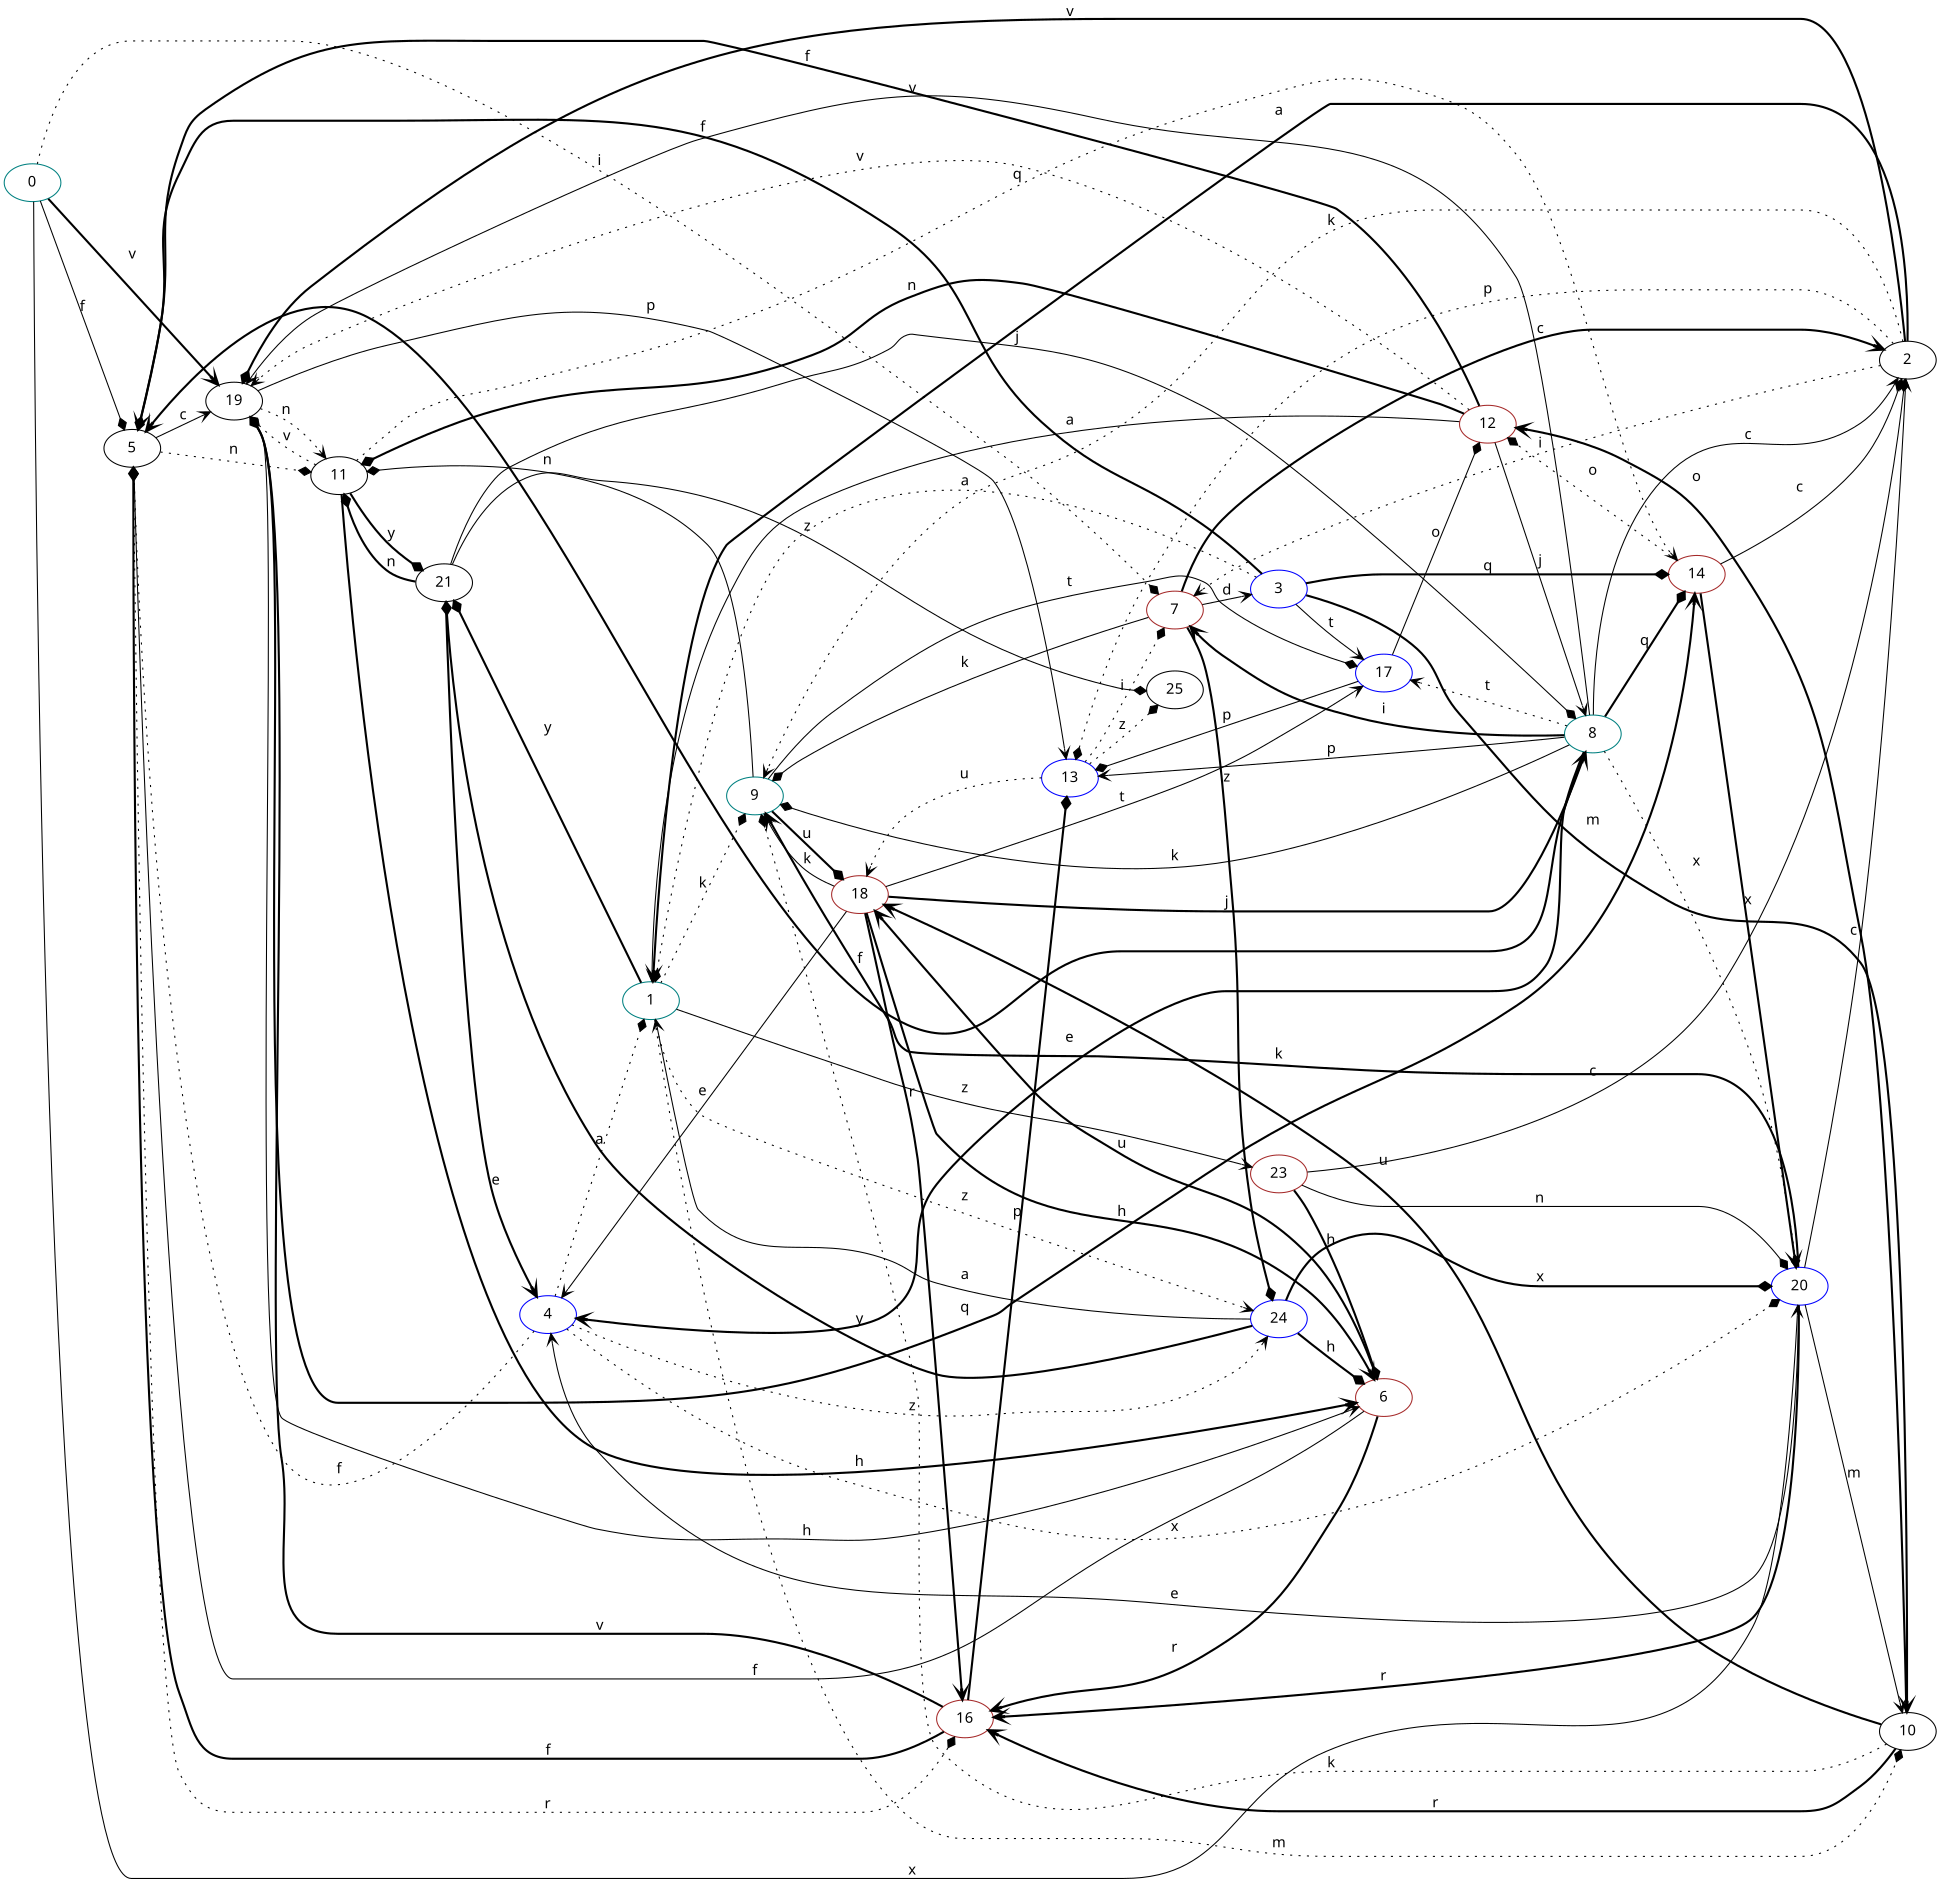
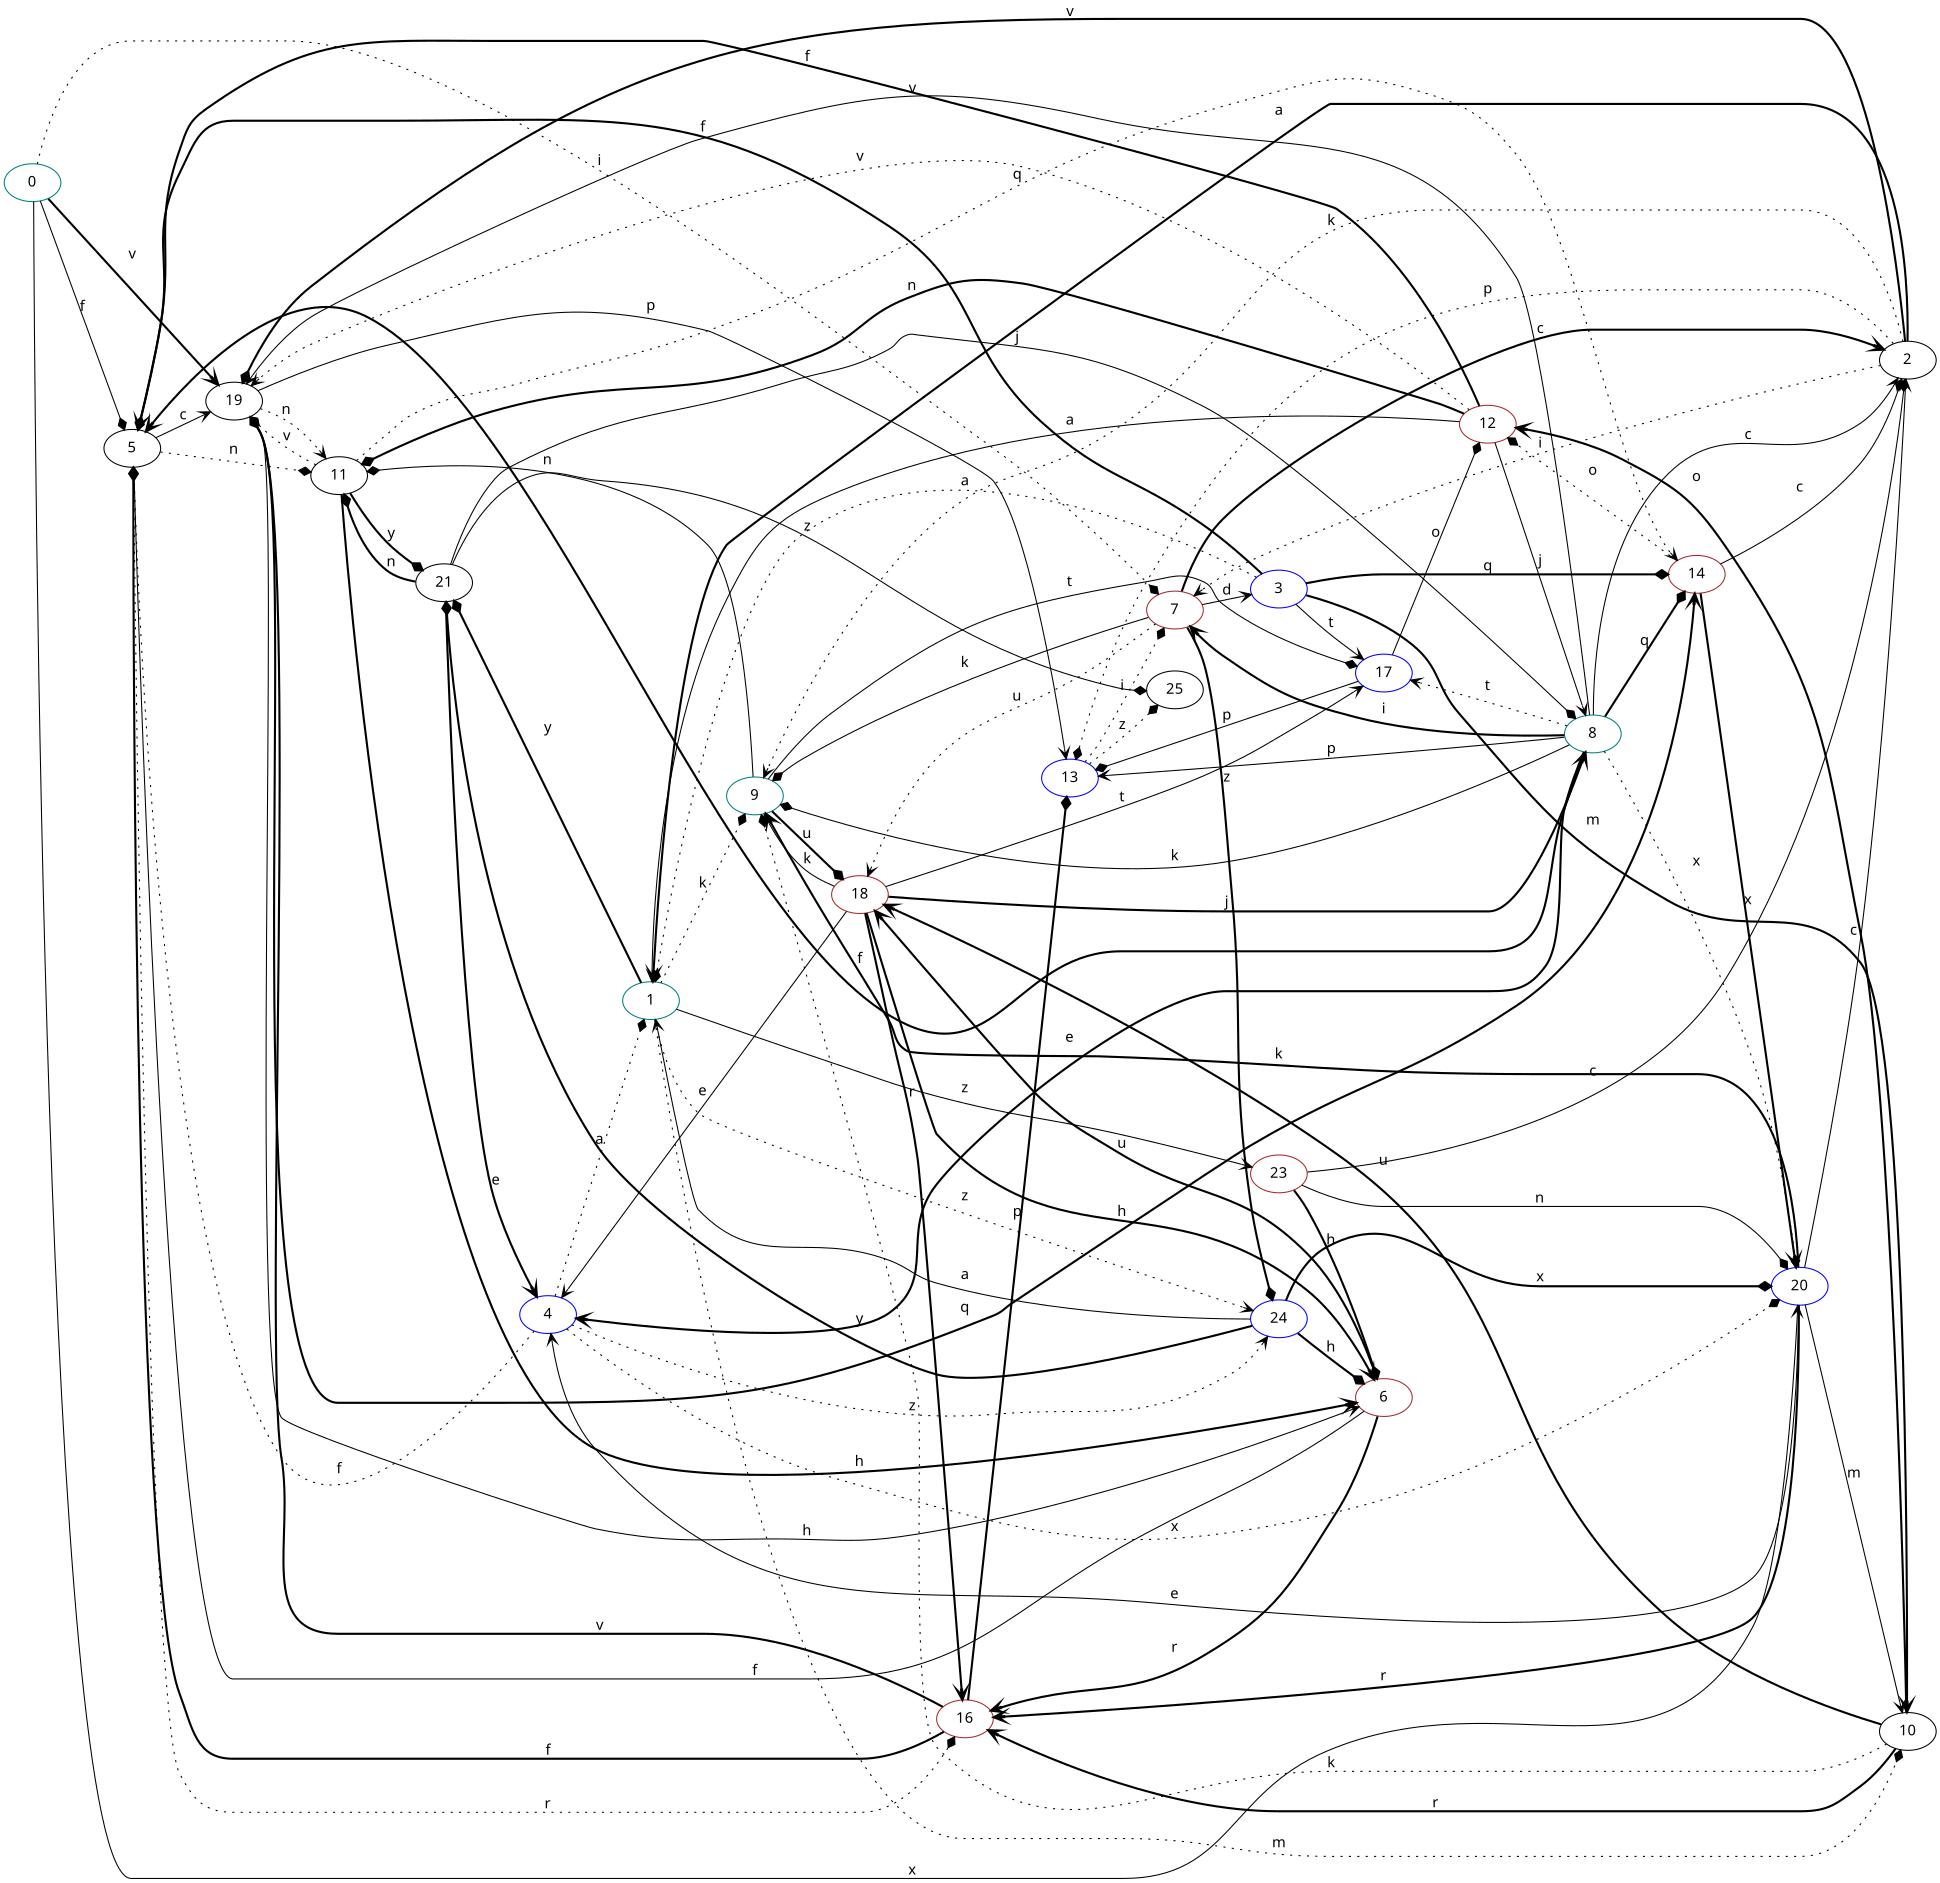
edge "13" -> "18": now "7" -> "18"
